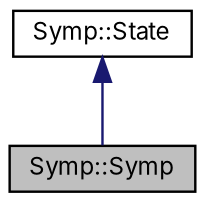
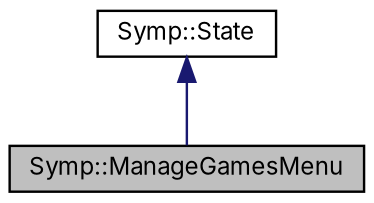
node "Symp::Symp": label "Symp::Symp" -> "Symp::ManageGamesMenu"
